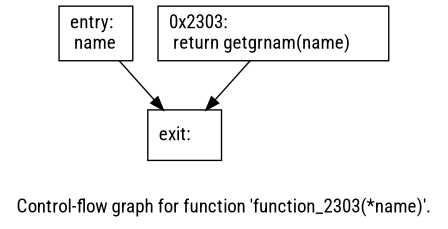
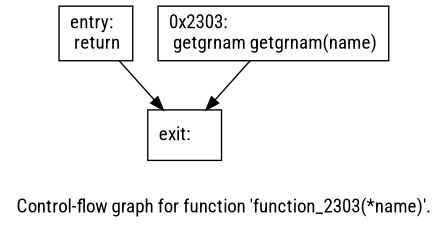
node "entry:": text "name" -> "return"
node "0x2303:": text "return getgrnam(name)" -> "getgrnam getgrnam(name)"
